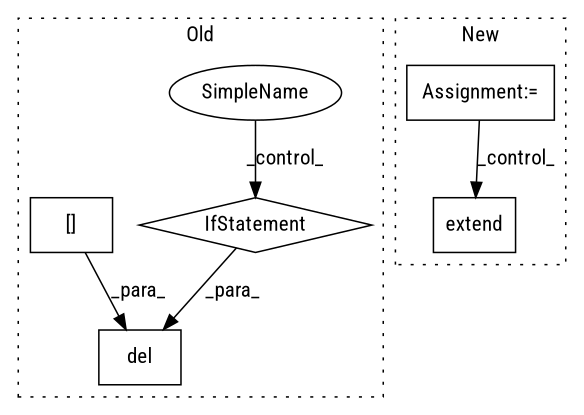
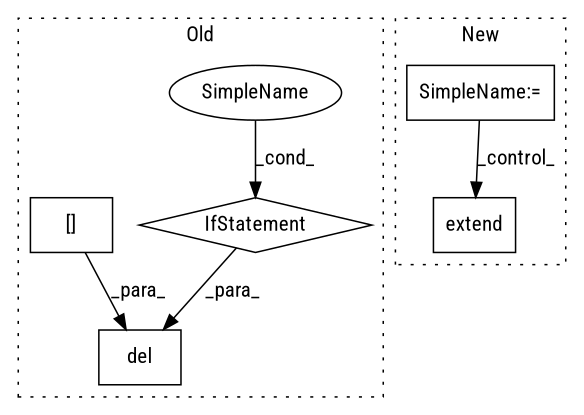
node "Assignment:=": label "Assignment:=" -> "SimpleName:="
edge "SimpleName" -> "IfStatement": label "_control_" -> "_cond_"
